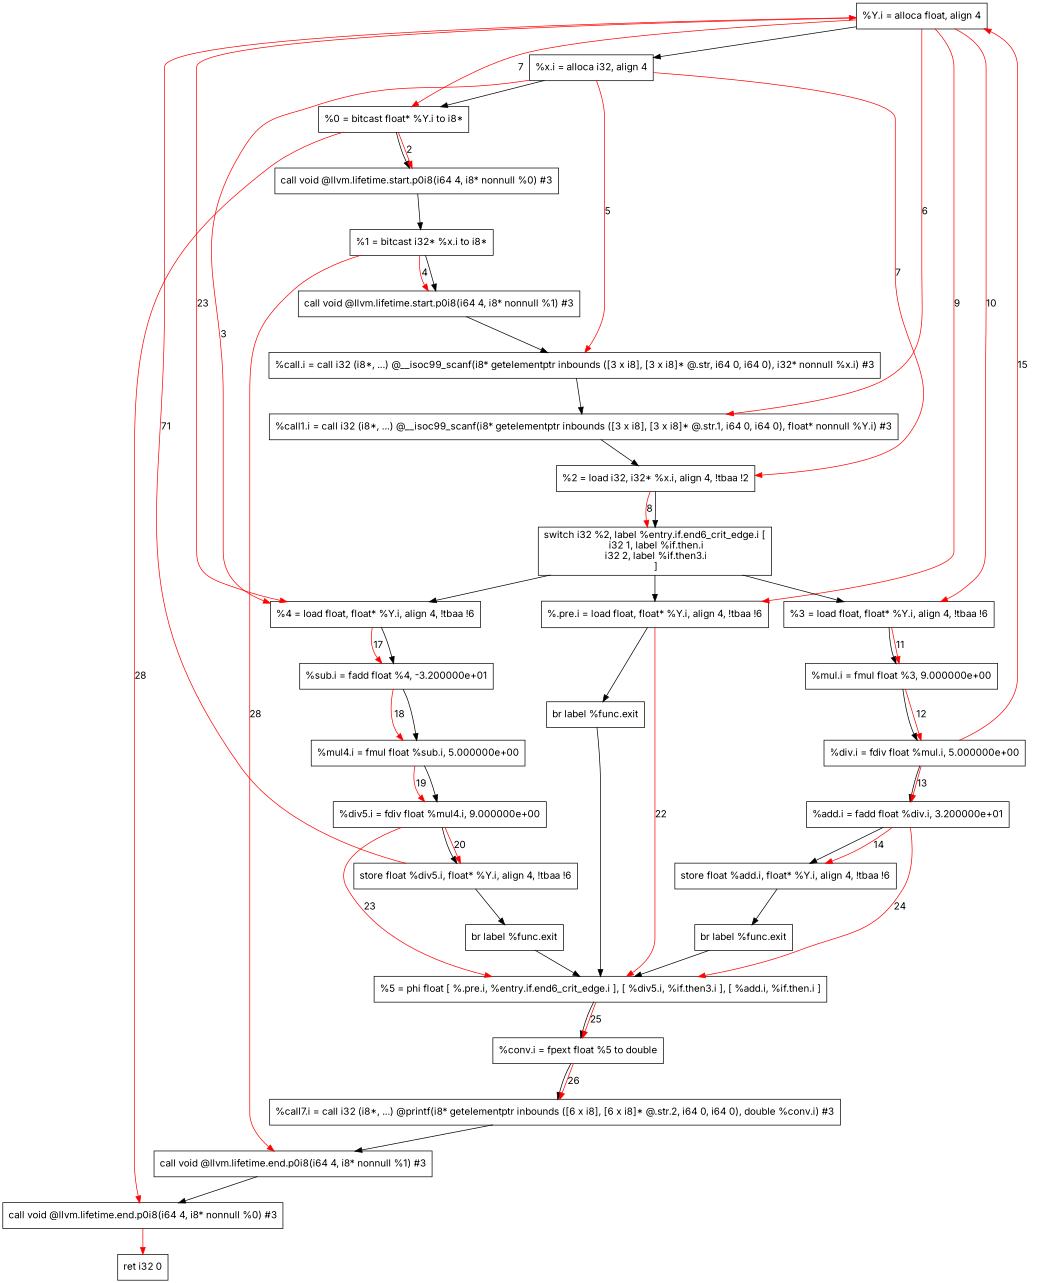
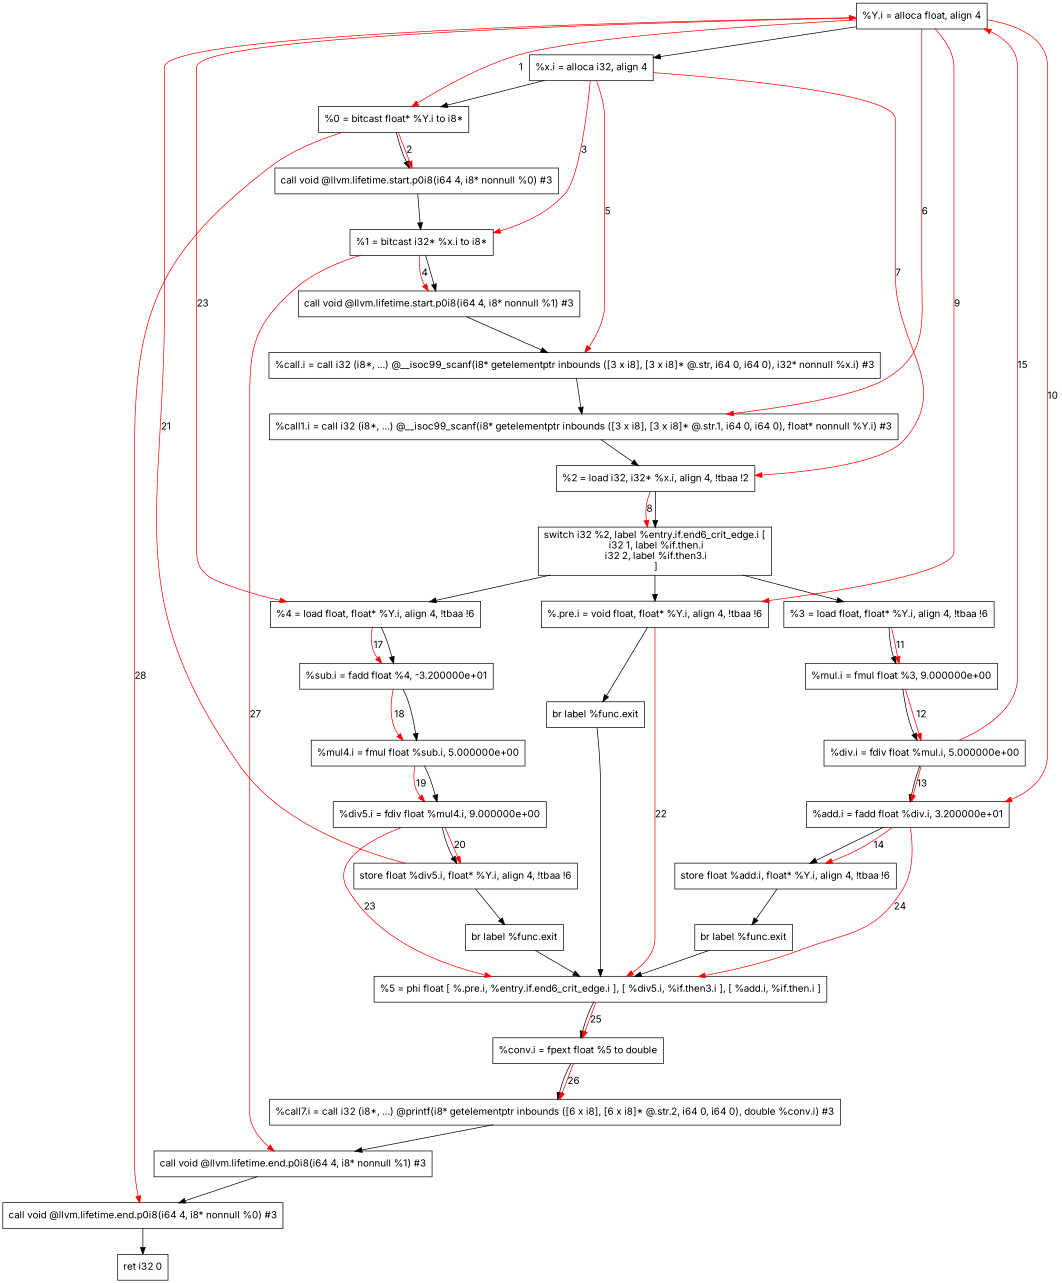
edge "%Y.i = alloca float, align 4" -> "%0 = bitcast float* %Y.i to i8*": label "7" -> "1"
edge "%x.i = alloca i32, align 4" -> "%4 = load float, float* %Y.i, align 4, !tbaa !6": now "%x.i = alloca i32, align 4" -> "%1 = bitcast i32* %x.i to i8*"
edge "%Y.i = alloca float, align 4" -> "%3 = load float, float* %Y.i, align 4, !tbaa !6": now "%Y.i = alloca float, align 4" -> "%add.i = fadd float %div.i, 3.200000e+01"
edge "store float %div5.i, float* %Y.i, align 4, !tbaa !6" -> "%Y.i = alloca float, align 4": label "71" -> "21"
node "%.pre.i = load float, float* %Y.i, align 4, !tbaa !6": label "%.pre.i = load float, float* %Y.i, align 4, !tbaa !6" -> "%.pre.i = void float, float* %Y.i, align 4, !tbaa !6"
edge "%1 = bitcast i32* %x.i to i8*" -> "call void @llvm.lifetime.end.p0i8(i64 4, i8* nonnull %1) #3": label "28" -> "27"
edge "call void @llvm.lifetime.end.p0i8(i64 4, i8* nonnull %0) #3" -> "ret i32 0": color red -> black
